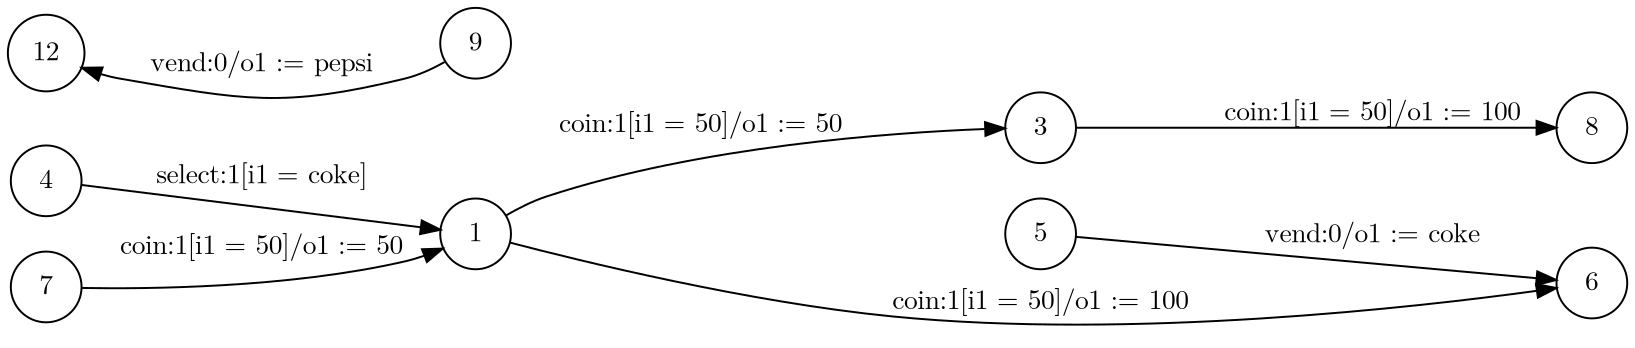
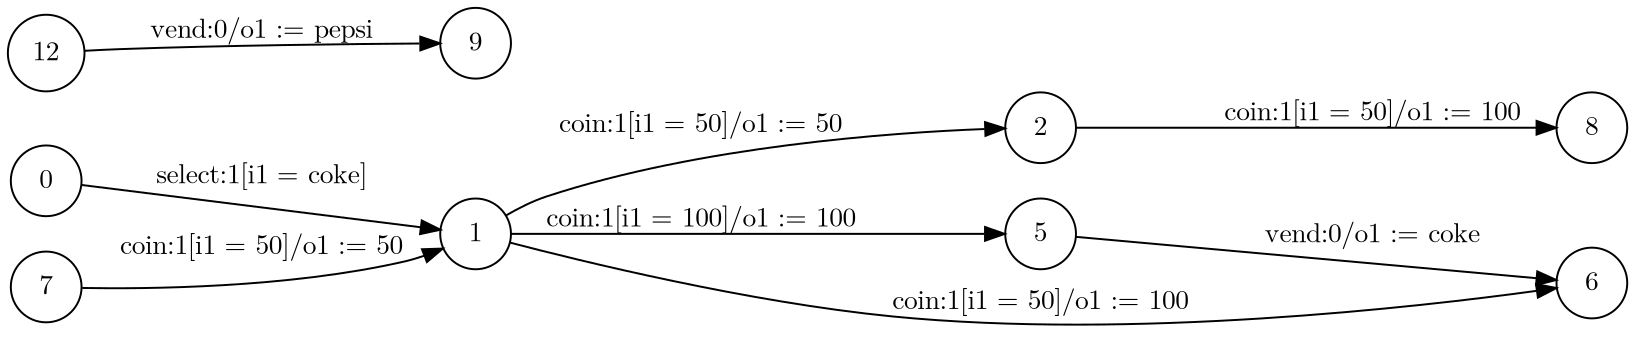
edge "9" -> "12": reversed
node "3": label "3" -> "2"
node "4": label "4" -> "0"
edge "1" -> "5": added, label "coin:1[i1 = 100]/o1 := 100"
